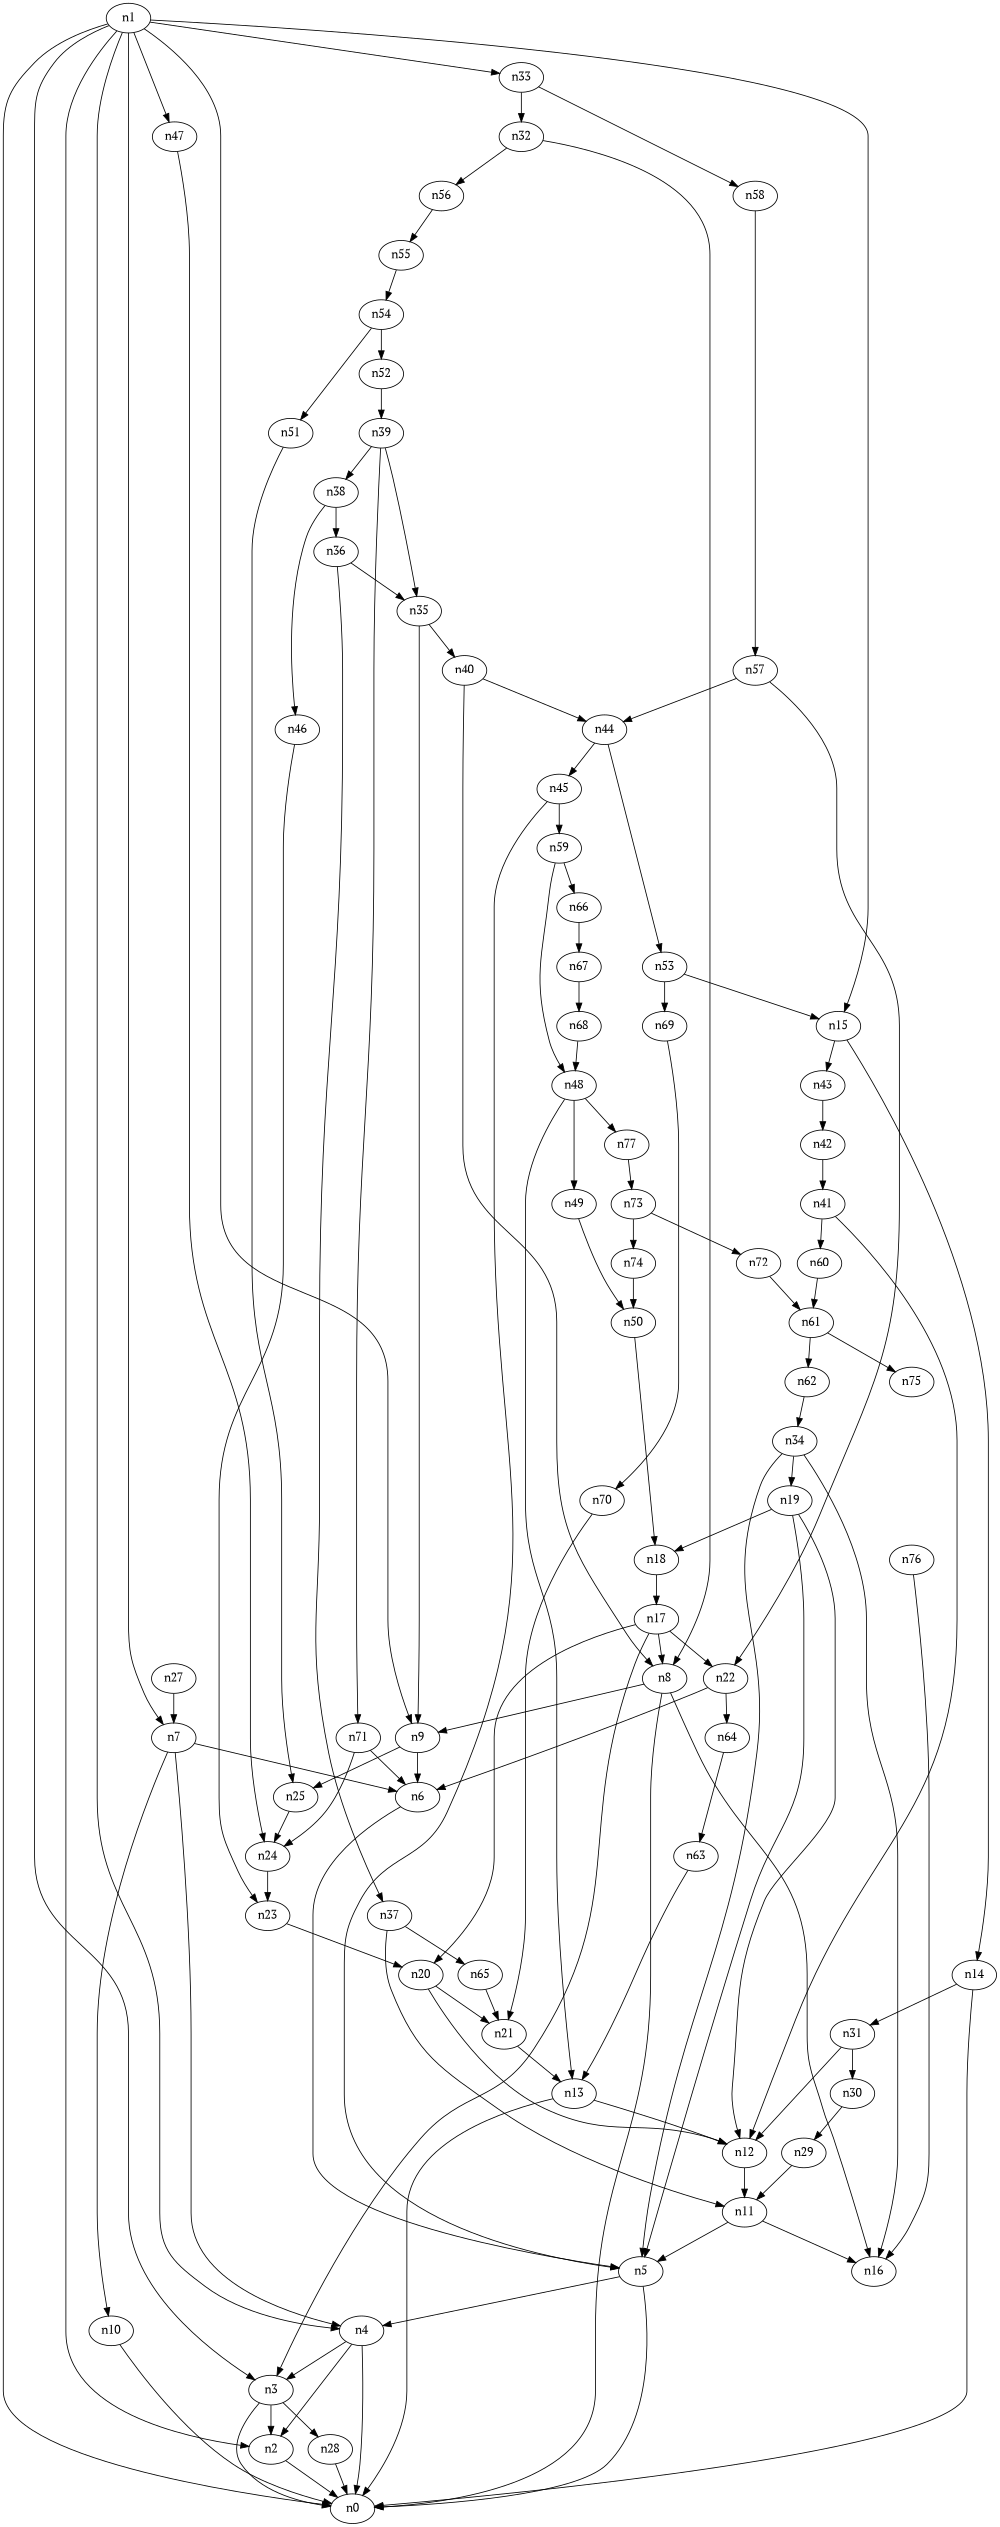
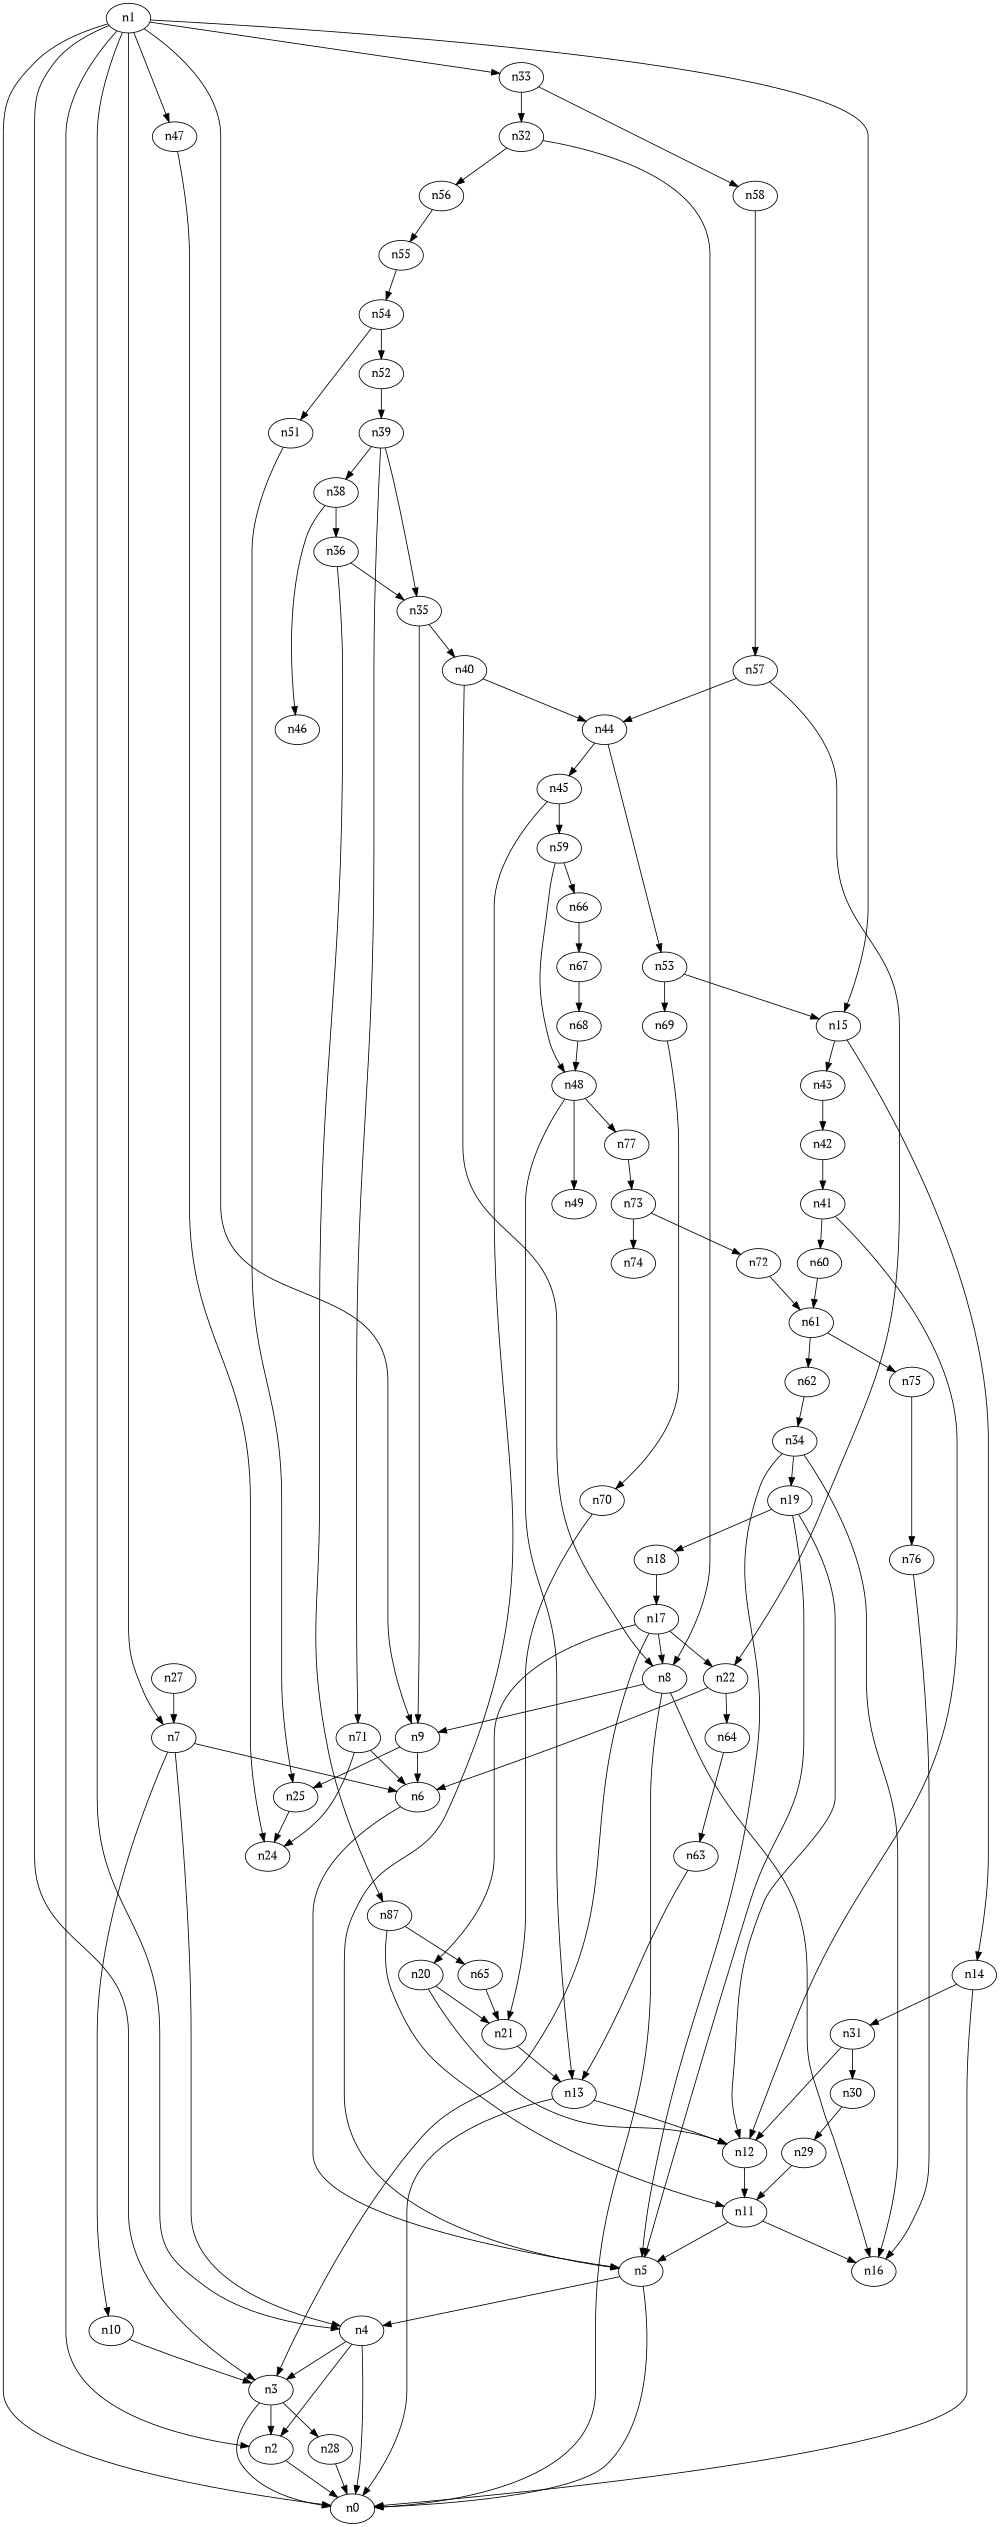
node "n50": removed
edge "n75" -> "n76": added
node "n23": removed
node "n37": label "n37" -> "n87"
edge "n10" -> "n0": now "n10" -> "n3"
